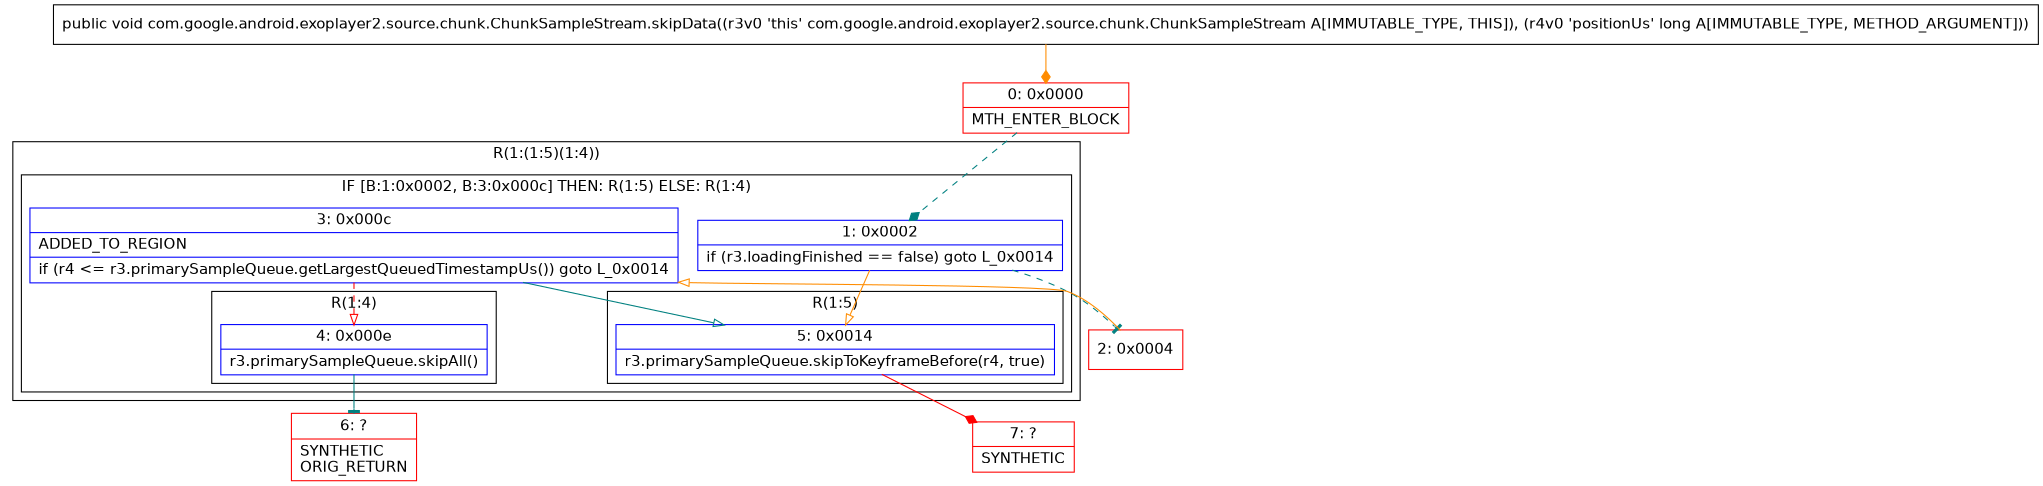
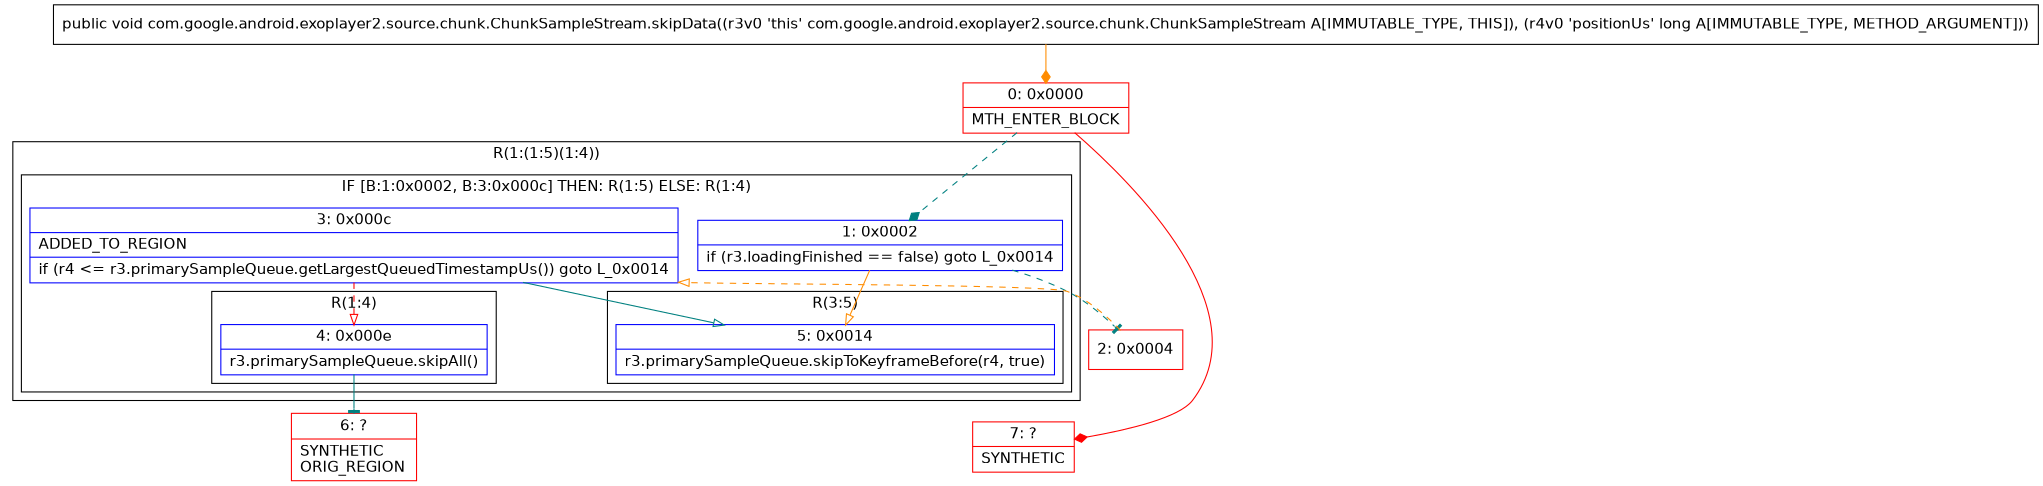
edge "2: 0x0004" -> "3: 0x000c": style solid -> dashed
cluster "R(1:5)": label "R(1:5)" -> "R(3:5)"
edge "5: 0x0014" -> "7: ?": now "0: 0x0000" -> "7: ?"
node "6: ?": text "ORIG_RETURN" -> "ORIG_REGION"
